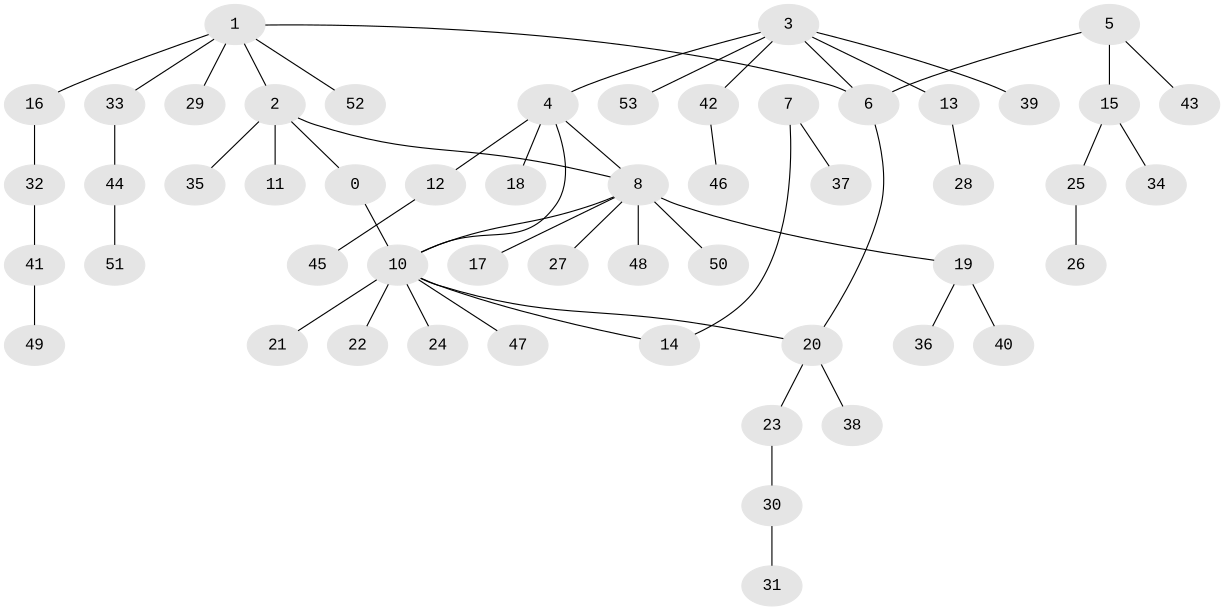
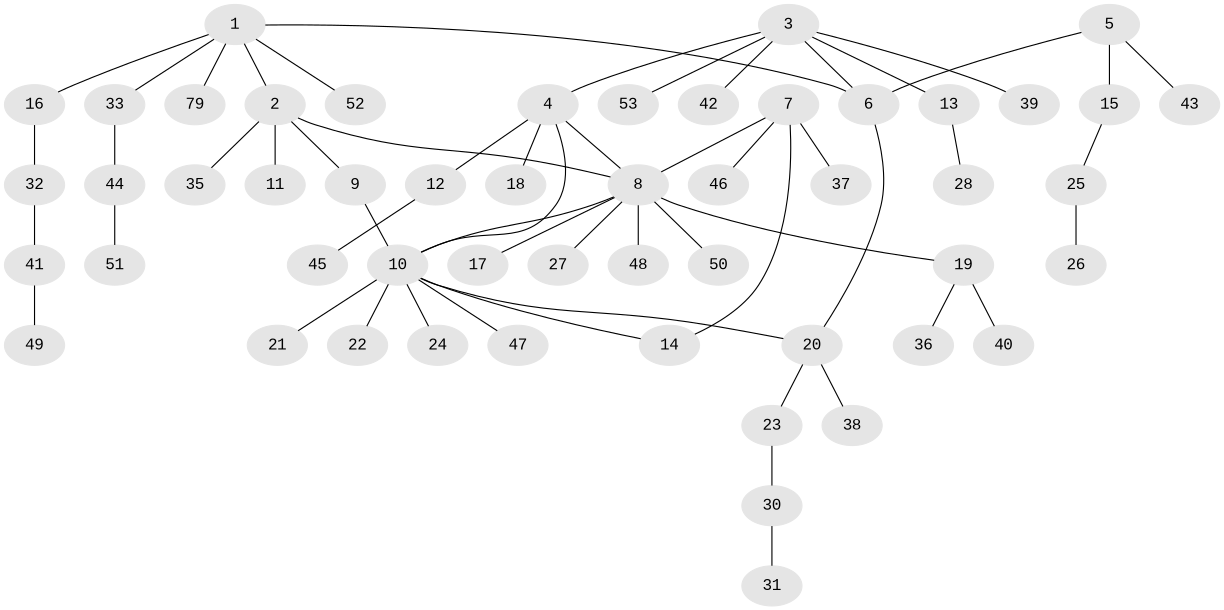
node "29": label "29" -> "79"
edge "7" -- "8": added
edge "42" -- "46": now "7" -- "46"
node "0": label "0" -> "9"
node "34": removed
